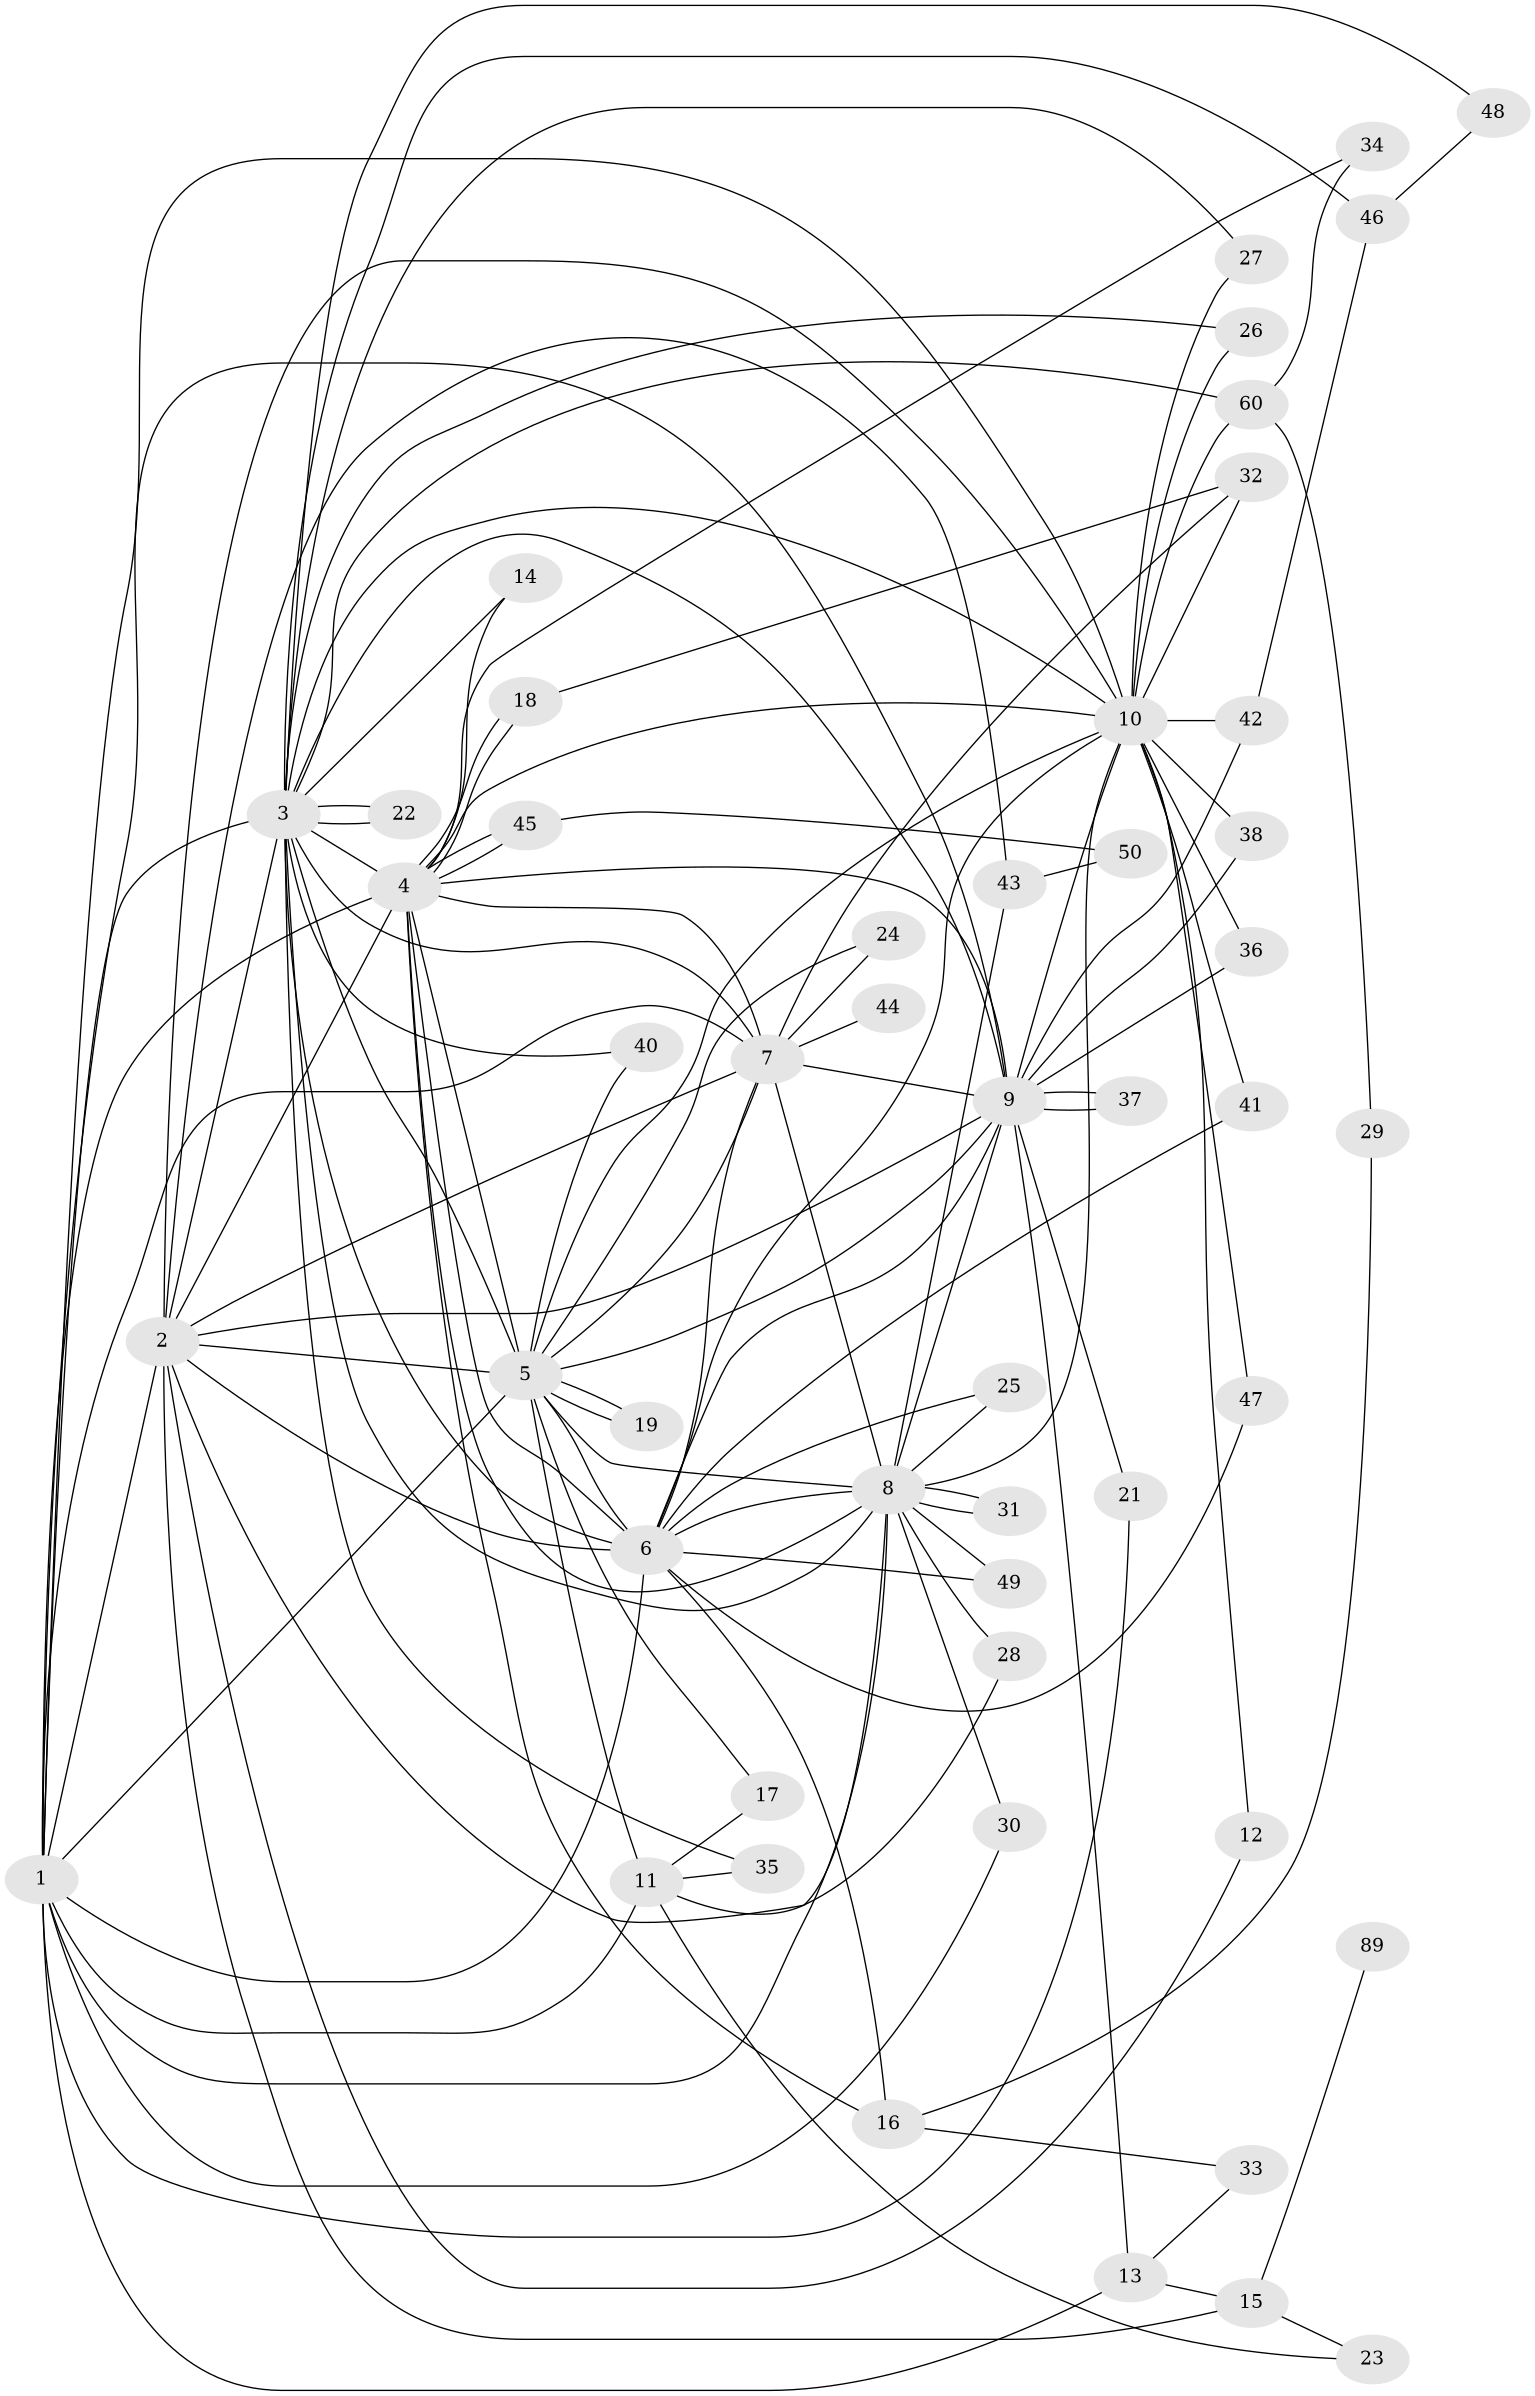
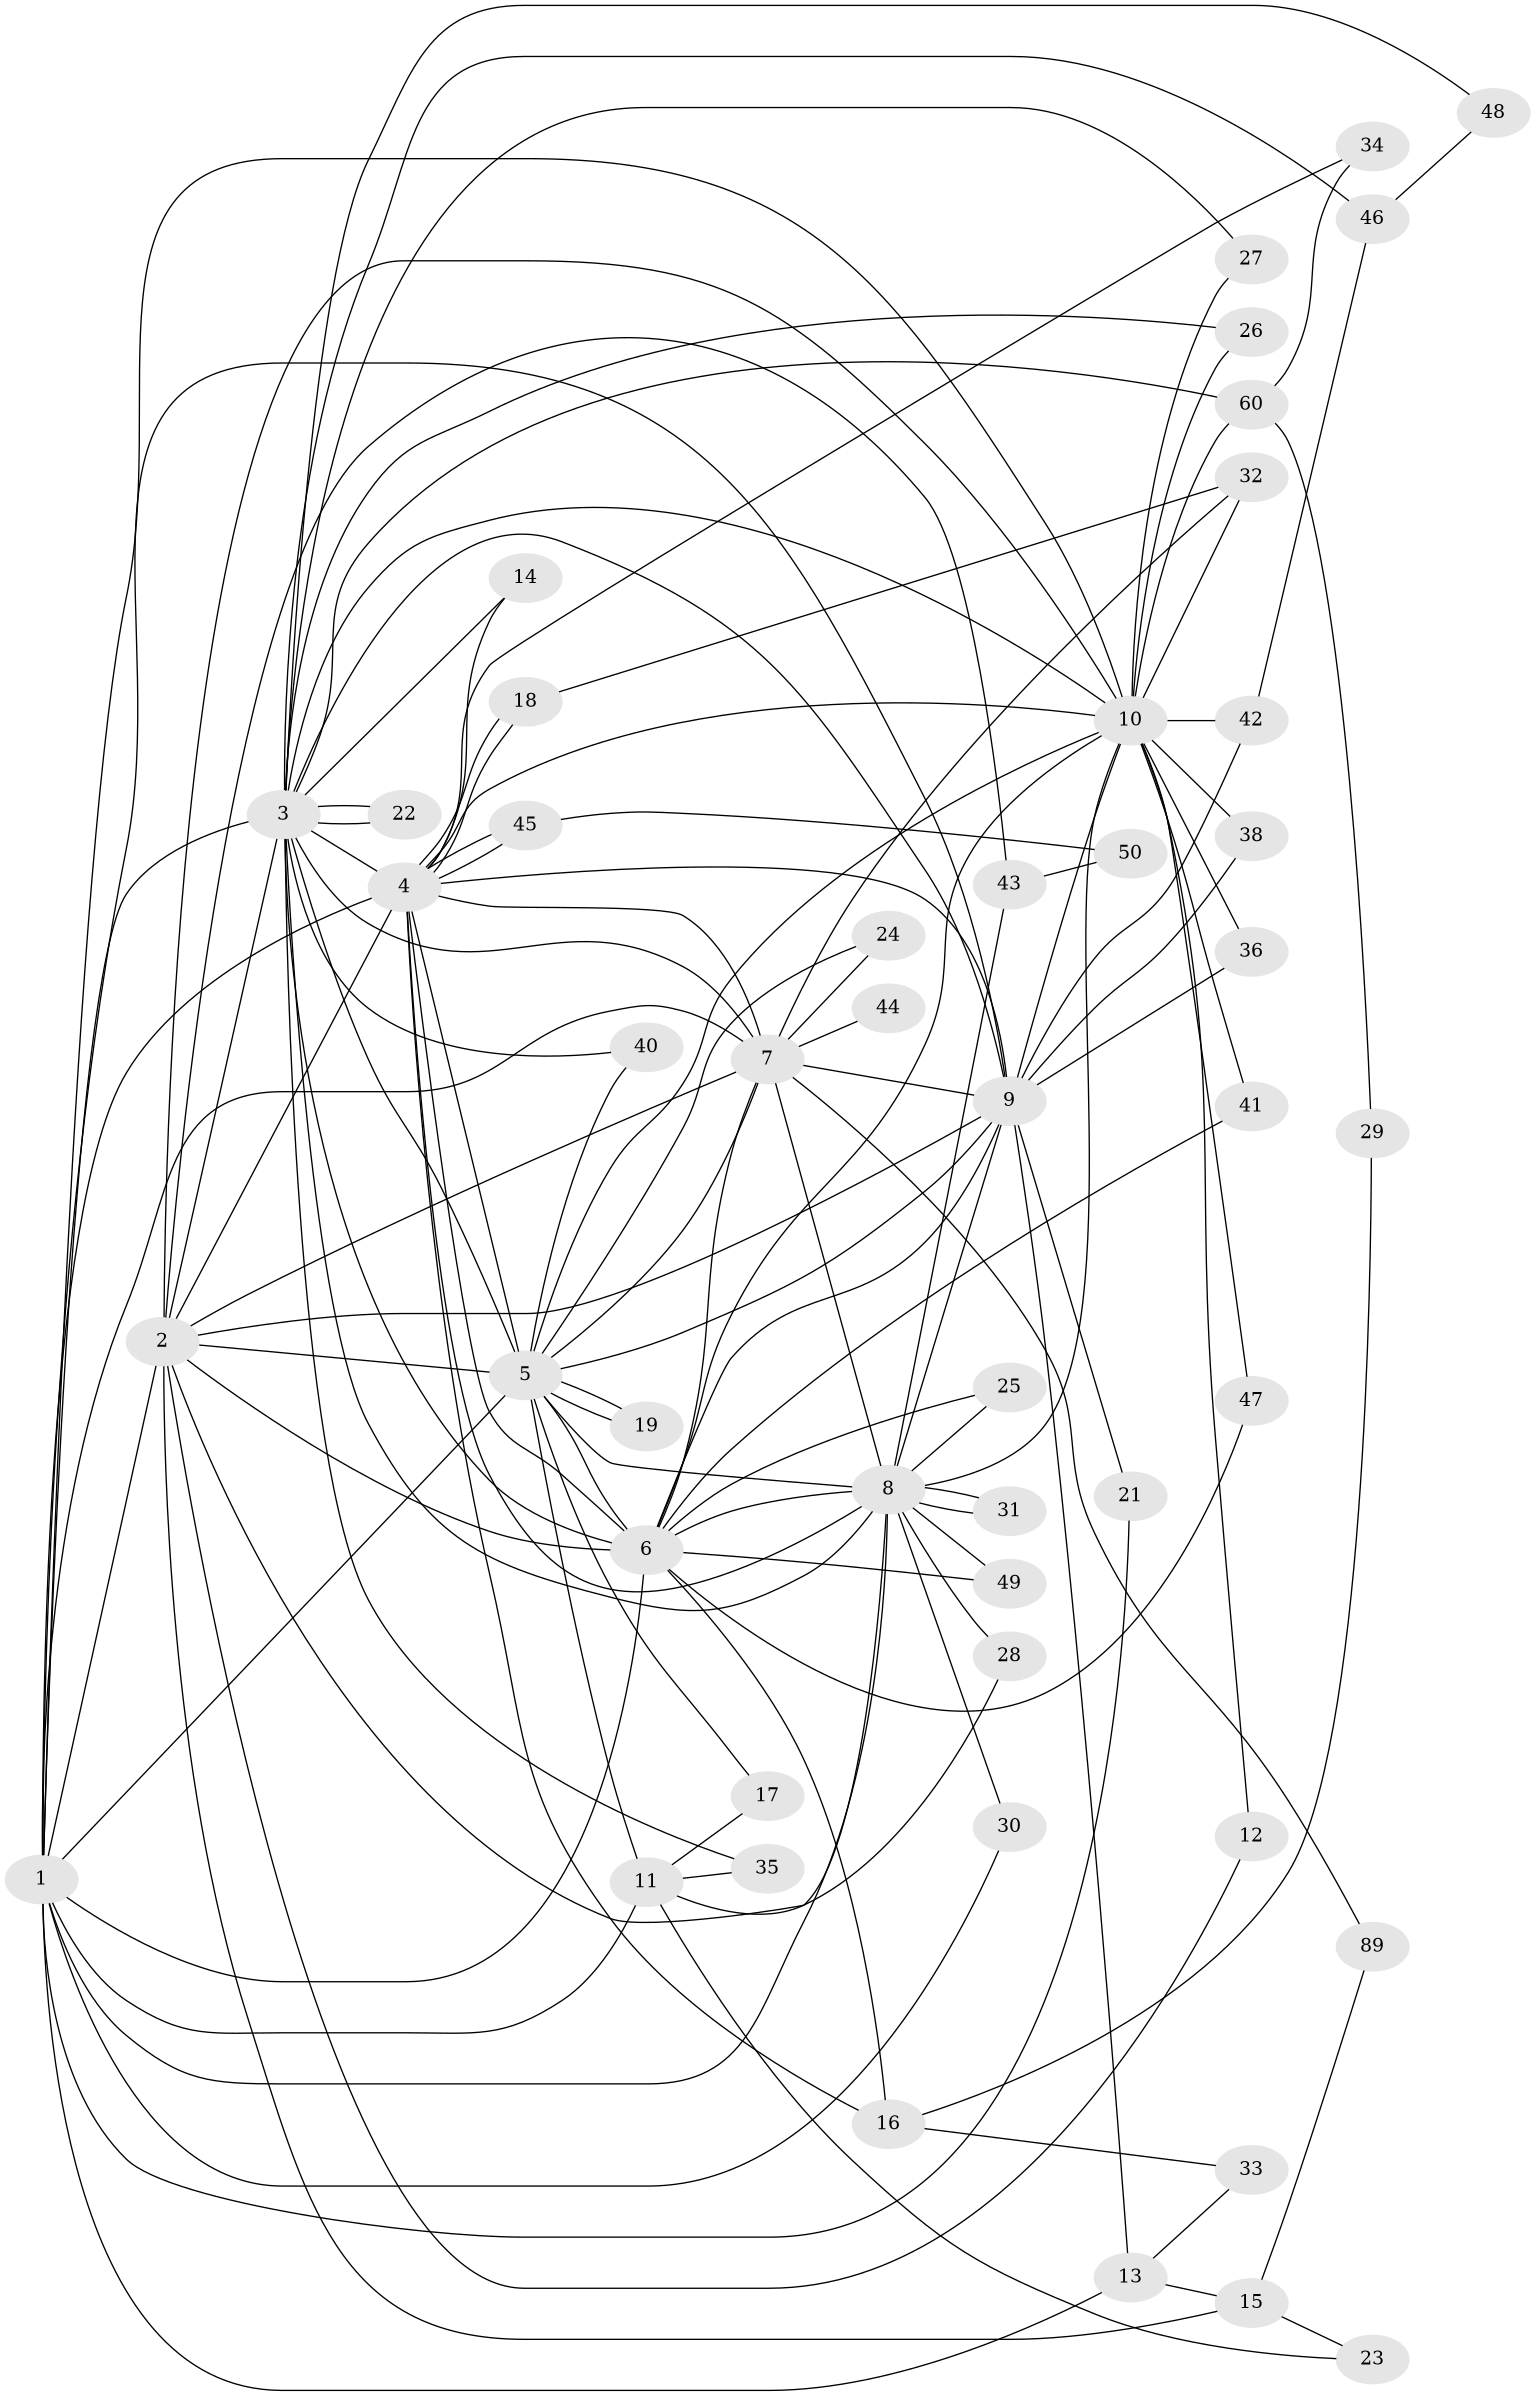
node "37": removed
edge "7" -- "89": added
